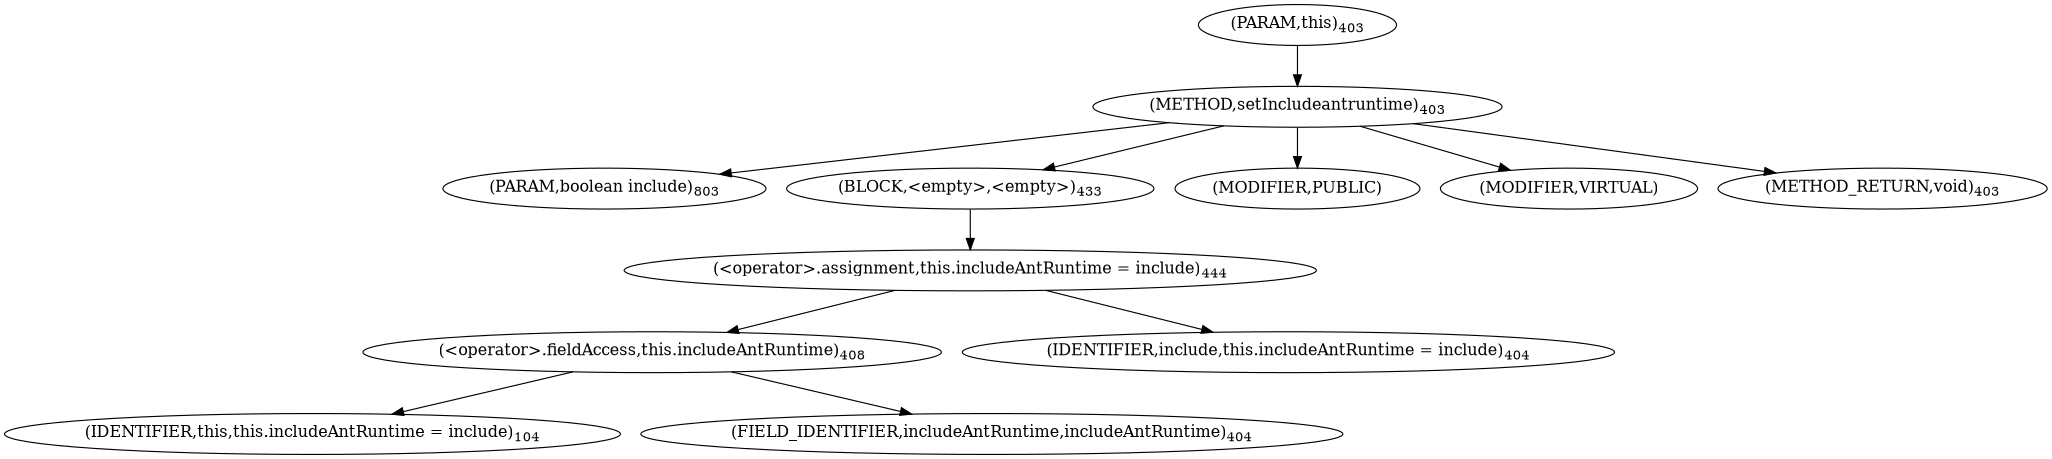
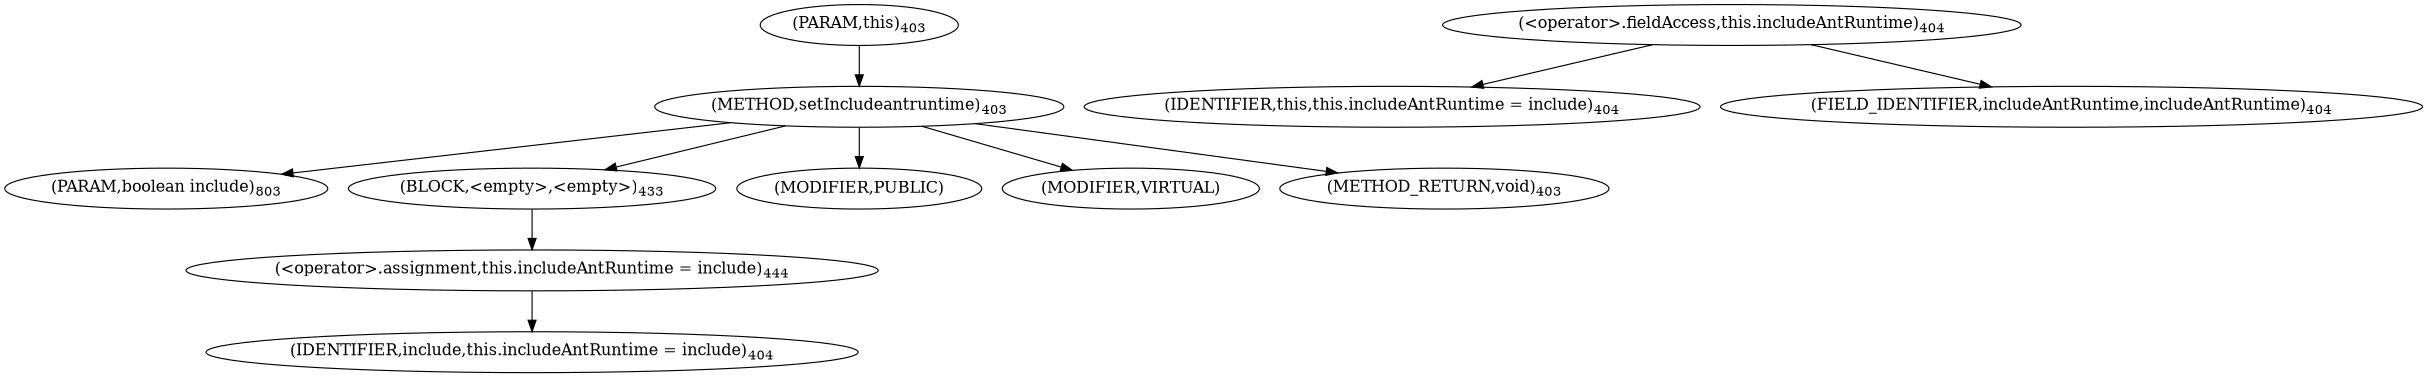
edge "(<operator>.assignment,this.includeAntRuntime = include)" -> "(<operator>.fieldAccess,this.includeAntRuntime)": removed
node "(<operator>.fieldAccess,this.includeAntRuntime)": text "408" -> "404"
node "(IDENTIFIER,this,this.includeAntRuntime = include)": text "104" -> "404"
